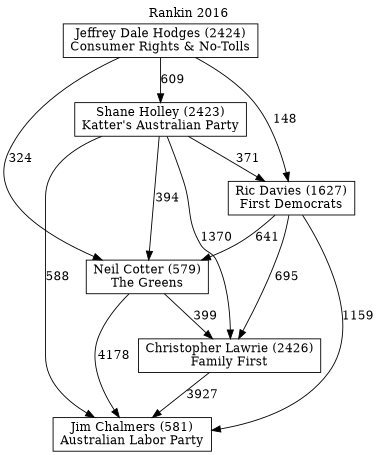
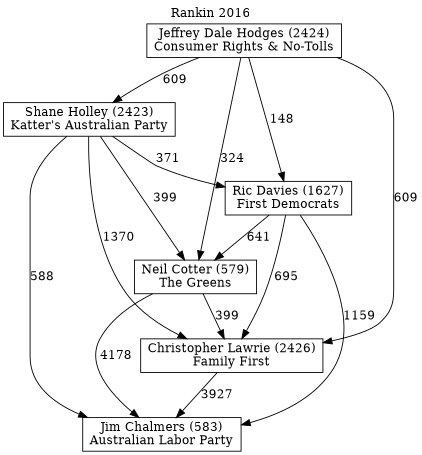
edge "Shane Holley (2423) Katter's Australian Party" -> "Neil Cotter (579) The Greens": label "394" -> "399"
edge "Jeffrey Dale Hodges (2424) Consumer Rights & No-Tolls" -> "Christopher Lawrie (2426) Family First": added, label "609"
node "Jim Chalmers (581) Australian Labor Party": label "Jim Chalmers (581) Australian Labor Party" -> "Jim Chalmers (583) Australian Labor Party"
